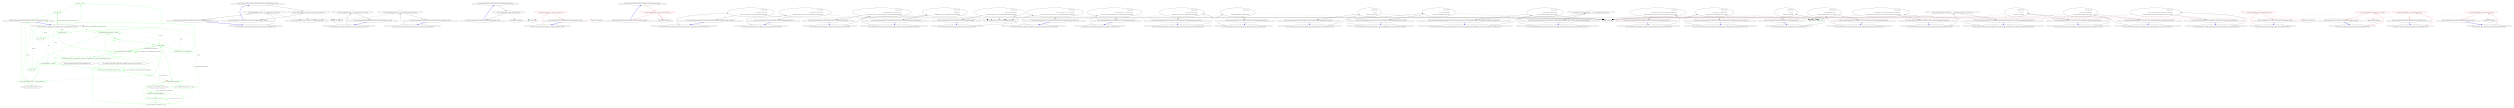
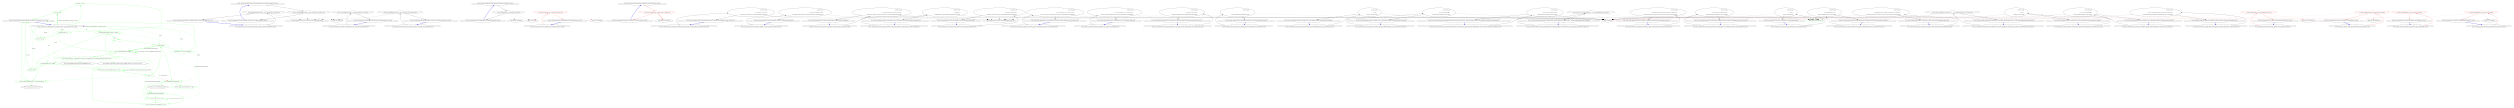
edge "Entry char.IsWhiteSpace(char)" -> "2: !lastCharactersWasWhiteSpace": now "0: var lastCharactersWasWhiteSpace = true" -> "2: !lastCharactersWasWhiteSpace"
